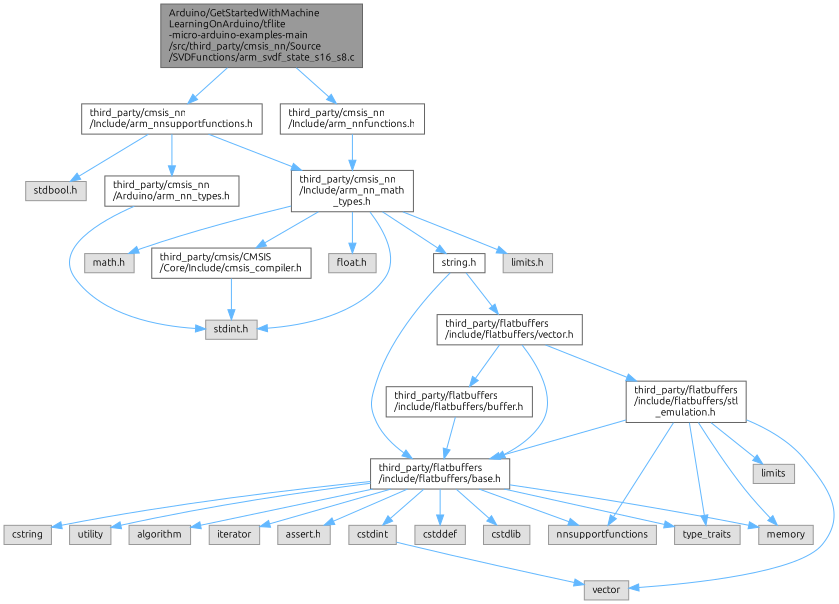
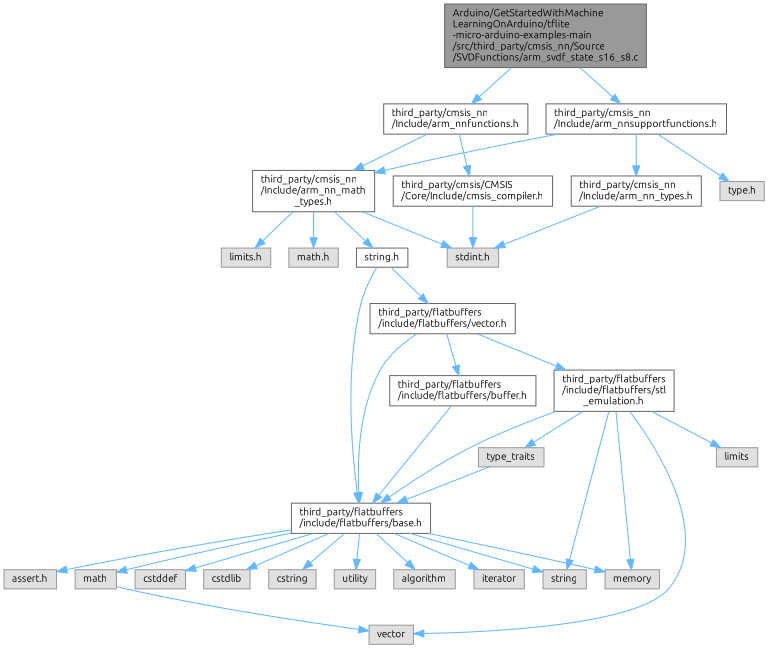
node "stdbool.h": label "stdbool.h" -> "type.h"
node "third_party/cmsis_nn /Arduino/arm_nn_types.h": label "third_party/cmsis_nn /Arduino/arm_nn_types.h" -> "third_party/cmsis_nn /Include/arm_nn_types.h"
edge "third_party/cmsis_nn /Include/arm_nn_math _types.h" -> "third_party/cmsis/CMSIS /Core/Include/cmsis_compiler.h": now "third_party/cmsis_nn /Include/arm_nnfunctions.h" -> "third_party/cmsis/CMSIS /Core/Include/cmsis_compiler.h"
node "float.h": removed
edge "third_party/flatbuffers /include/flatbuffers/base.h" -> "type_traits": reversed
node "cstdint": label "cstdint" -> "math"
node "nnsupportfunctions": label "nnsupportfunctions" -> "string"
